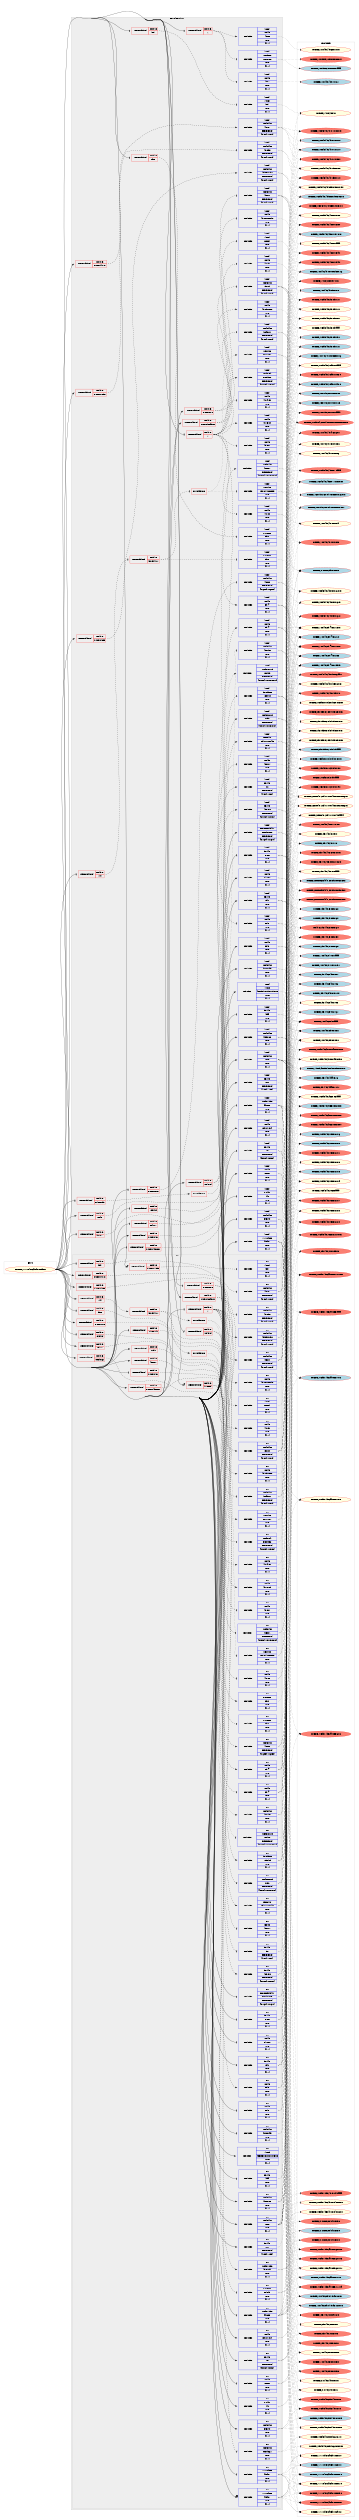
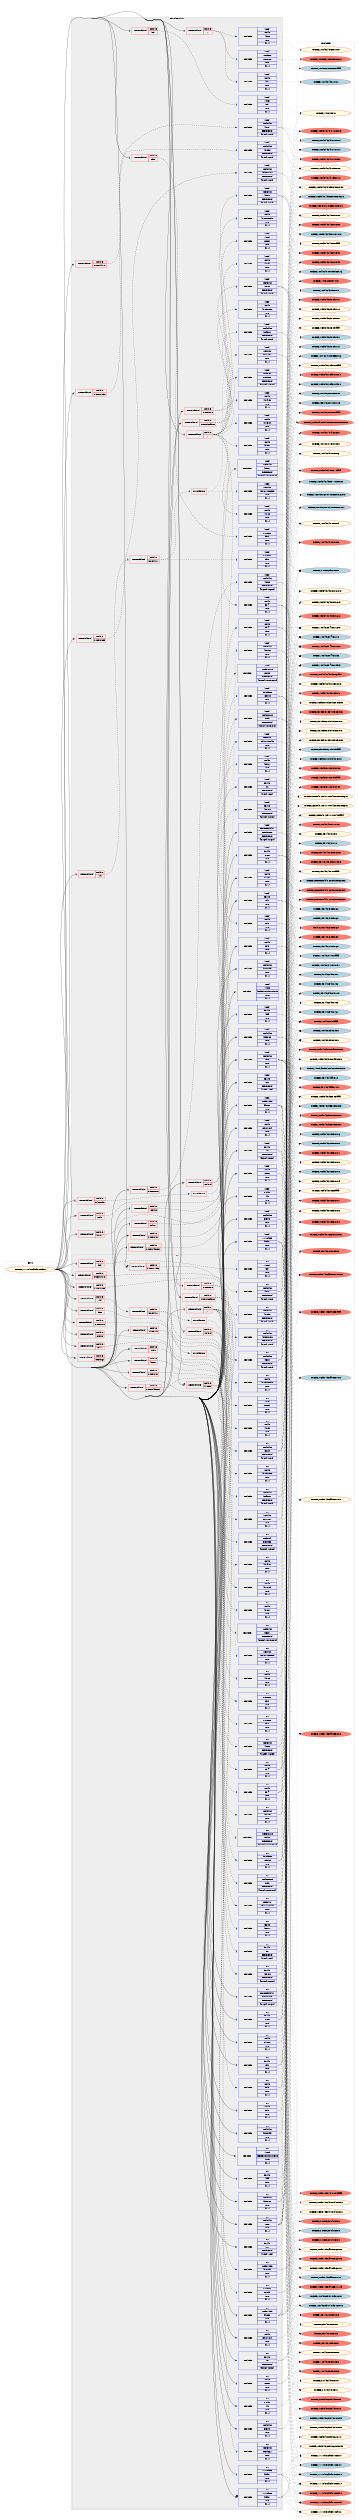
node "portage://media-spi/sndio-9999": label "portage://media-spi/sndio-9999" -> "portage://media-sound/sndio-9999"
node "portage://media-video/ffmpeg-6.1.1-r8": fillcolor salmon -> lightyellow
